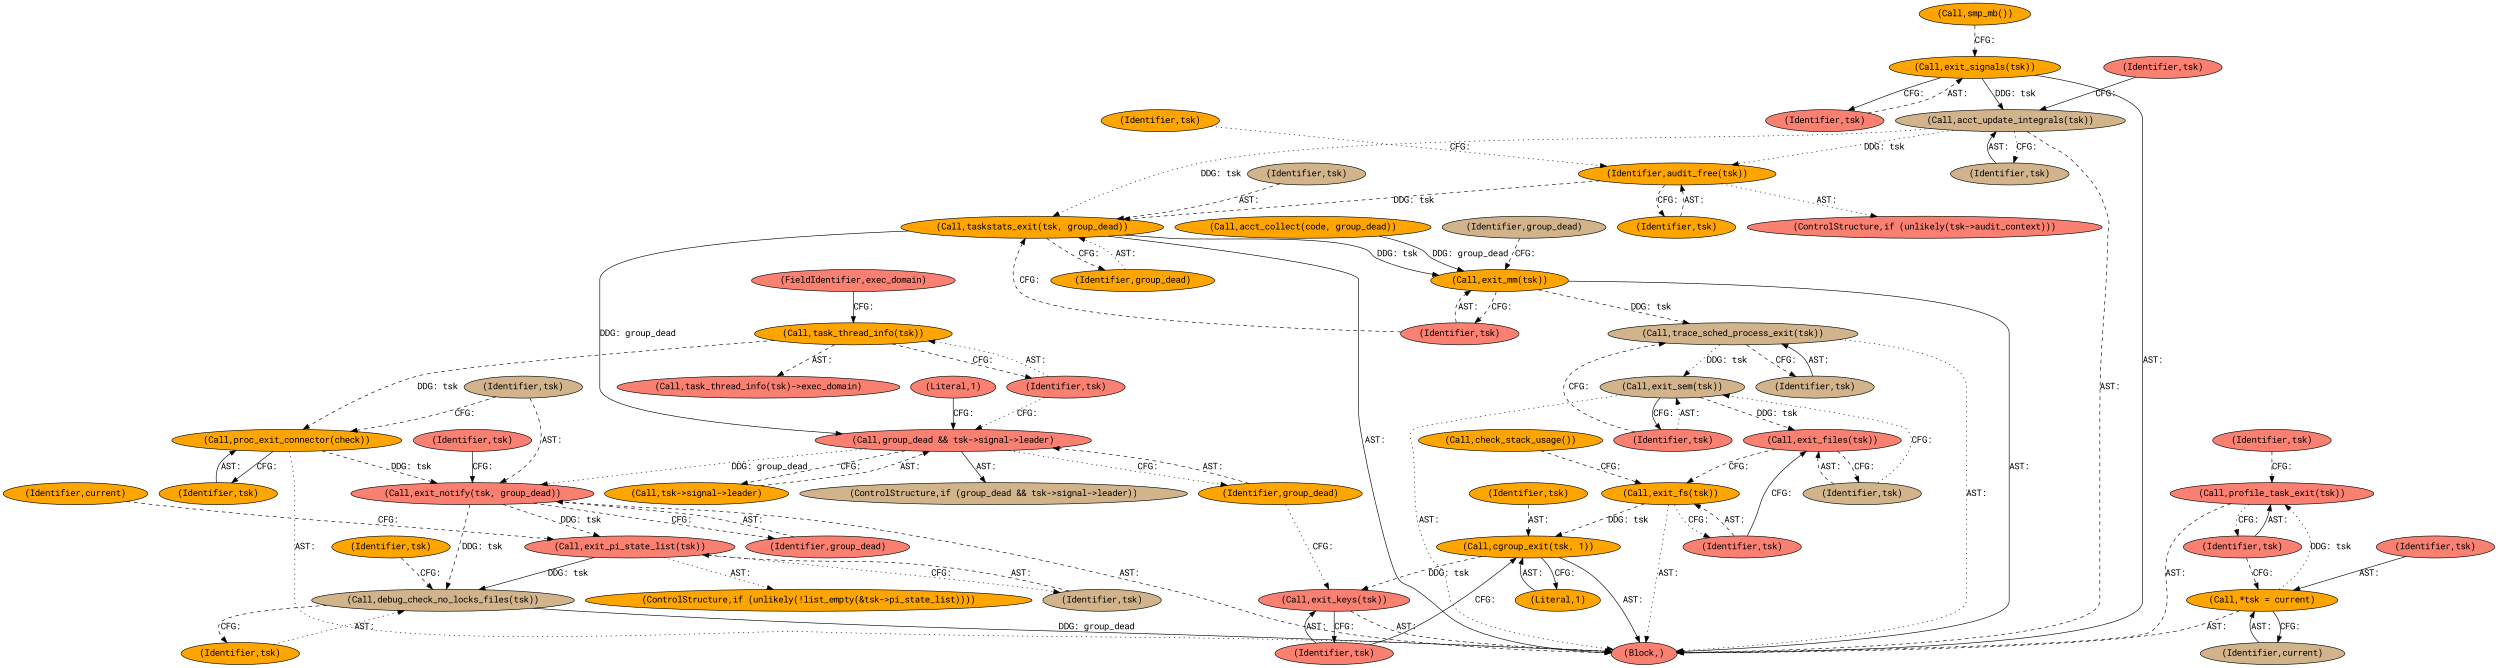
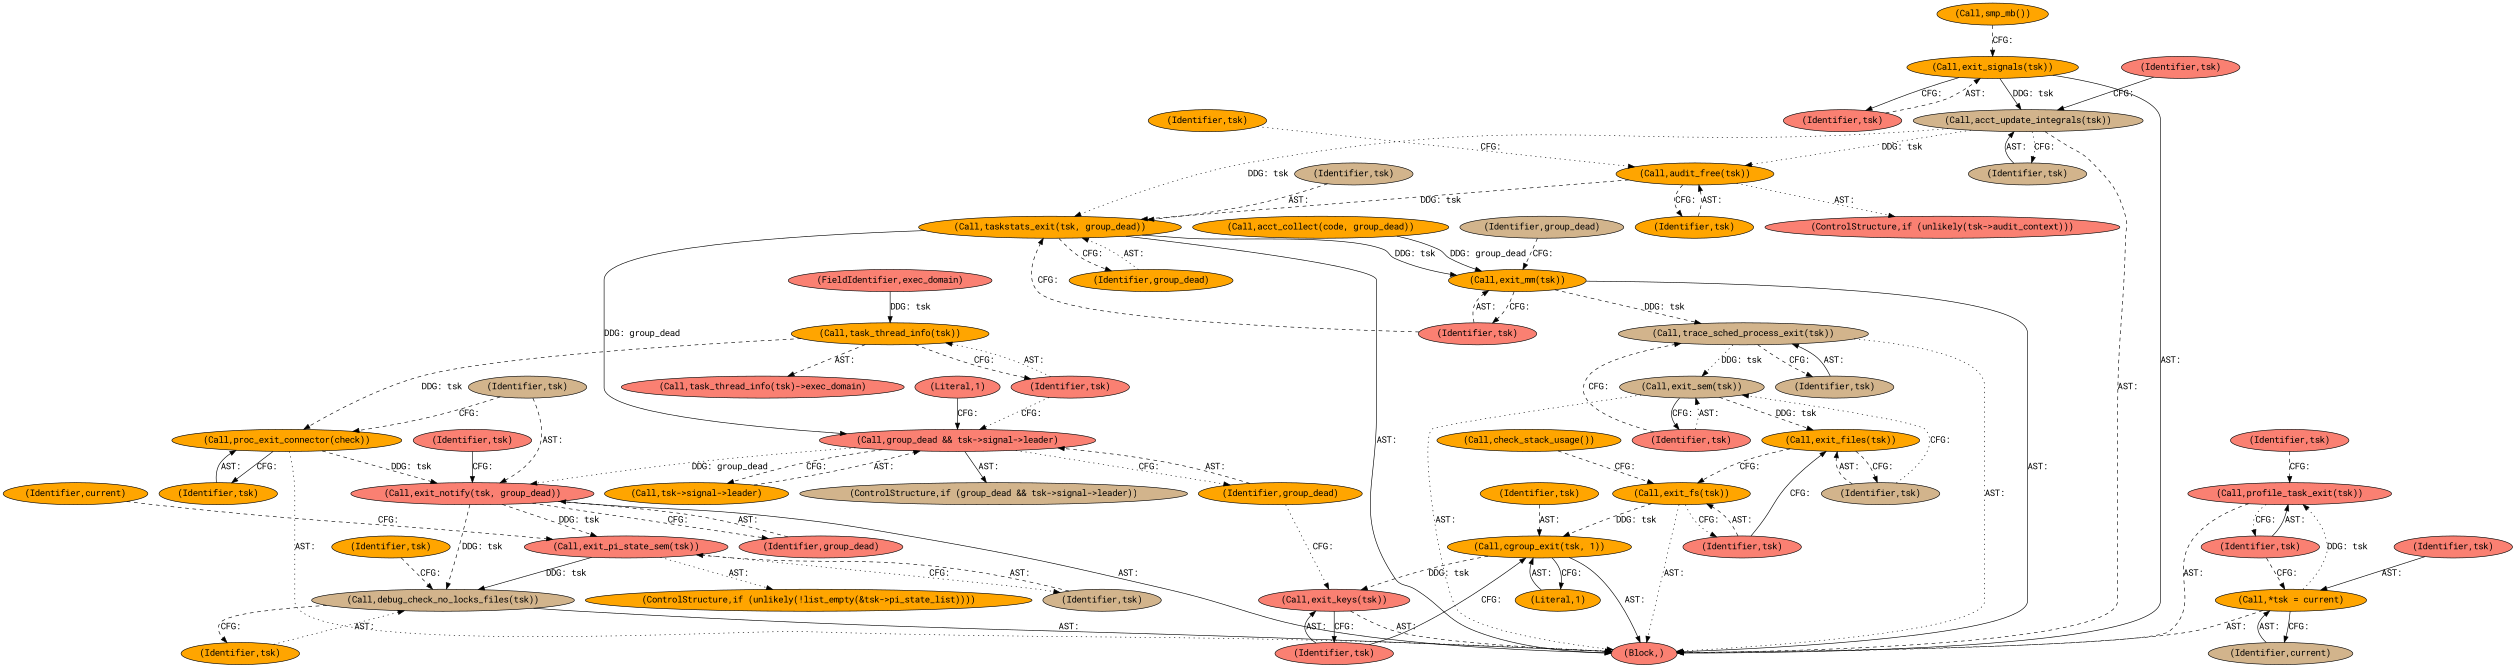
node "(Identifier,audit_free(tsk))": label "(Identifier,audit_free(tsk))" -> "(Call,audit_free(tsk))"
edge "(FieldIdentifier,exec_domain)" -> "(Call,task_thread_info(tsk))": label "CFG: " -> "DDG: tsk"
node "(Call,exit_files(tsk))": fillcolor salmon -> orange
node "(Call,exit_pi_state_list(tsk))": label "(Call,exit_pi_state_list(tsk))" -> "(Call,exit_pi_state_sem(tsk))"
edge "(Call,exit_notify(tsk, group_dead))" -> "(Block,)": style dashed -> solid
edge "(Call,debug_check_no_locks_files(tsk))" -> "(Block,)": label "DDG: group_dead" -> "AST: "
